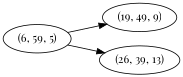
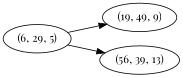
node "(6, 59, 5)": label "(6, 59, 5)" -> "(6, 29, 5)"
node "(26, 39, 13)": label "(26, 39, 13)" -> "(56, 39, 13)"
